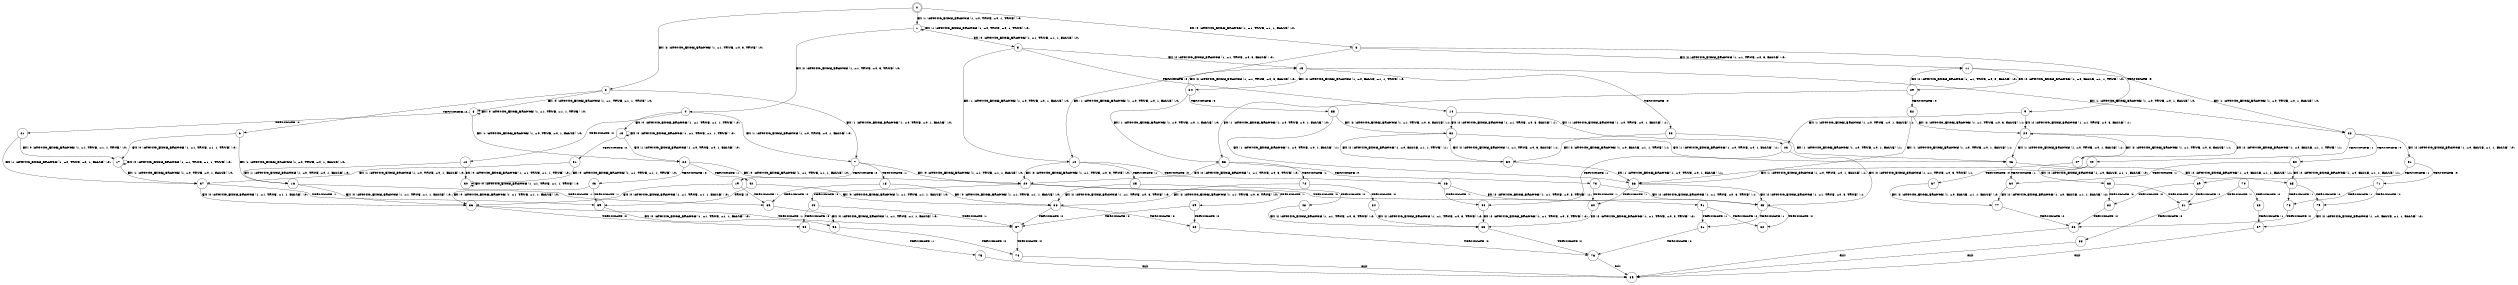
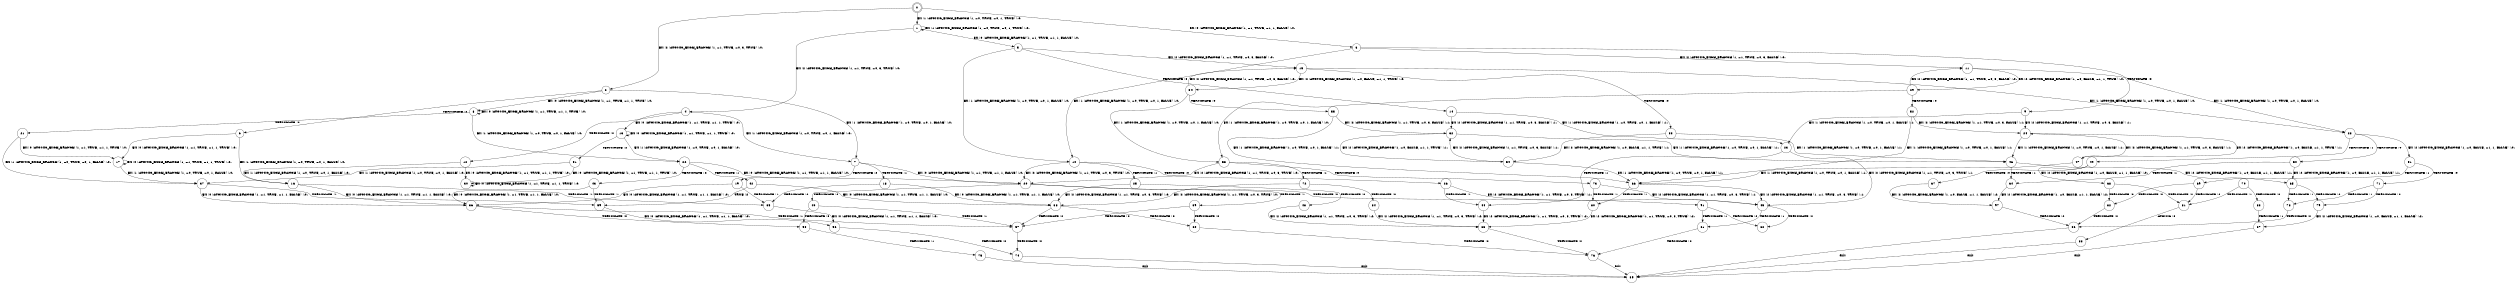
node "77": label "77" -> "97"
edge "81" -> "88": label "TERMINATE !0" -> "ATOMIC !0"
